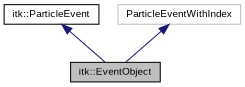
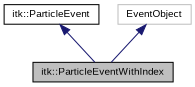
node "ParticleEventWithIndex": label "ParticleEventWithIndex" -> "EventObject"
node "itk::EventObject": label "itk::EventObject" -> "itk::ParticleEventWithIndex"
